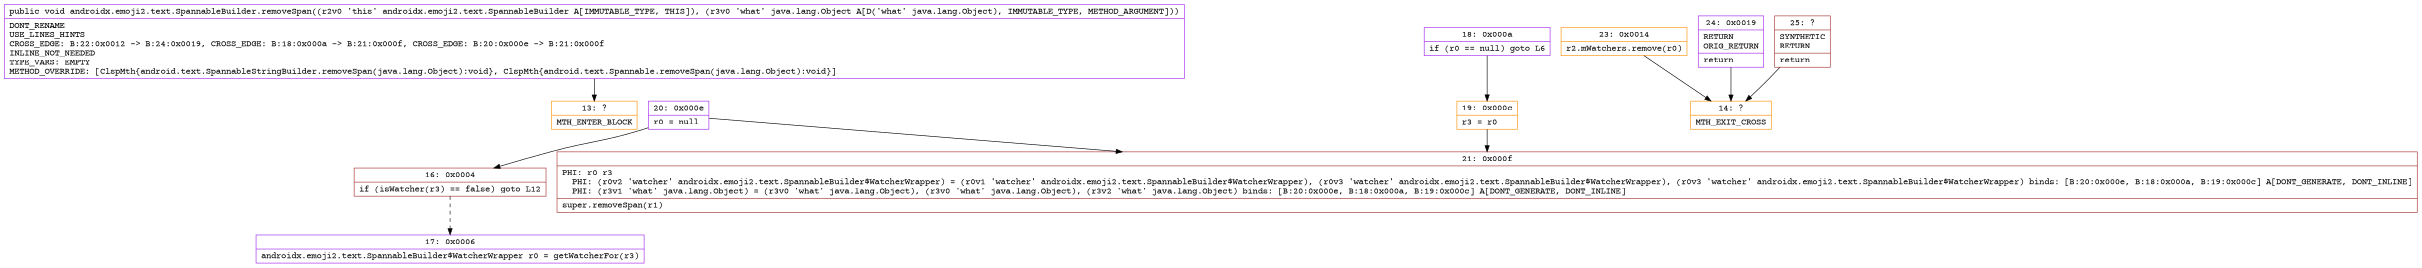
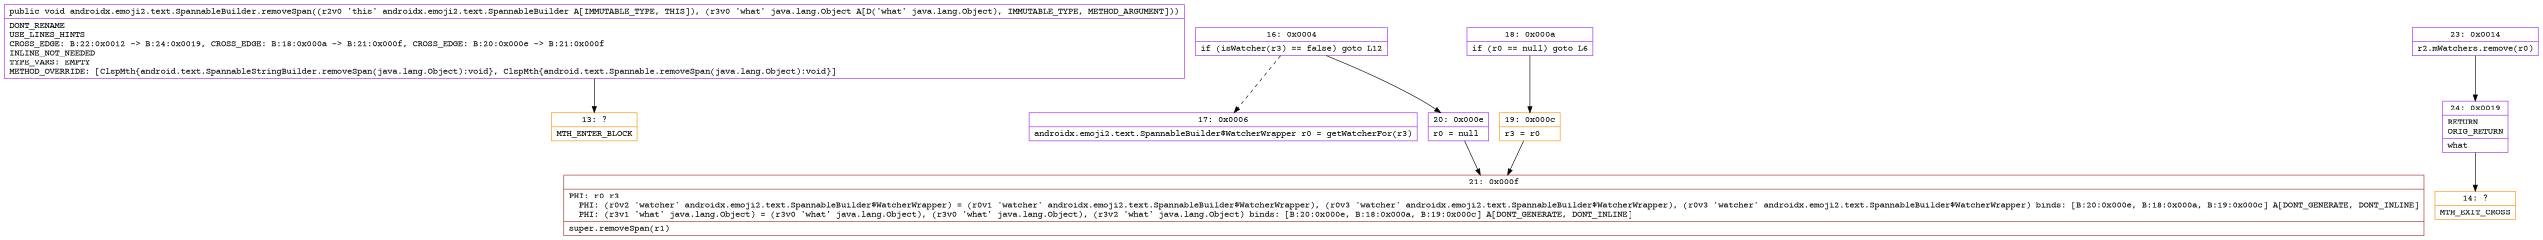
node "23: 0x0014": color darkorange -> purple
node "25: ?": removed
node "24: 0x0019": text "return" -> "what"
edge "23: 0x0014" -> "14: ?": now "23: 0x0014" -> "24: 0x0019"
edge "20: 0x000e" -> "16: 0x0004": reversed
node "16: 0x0004": color brown -> purple
